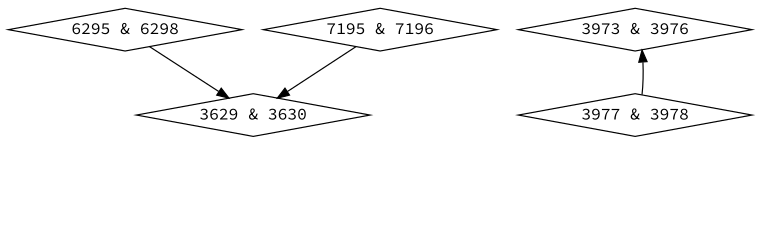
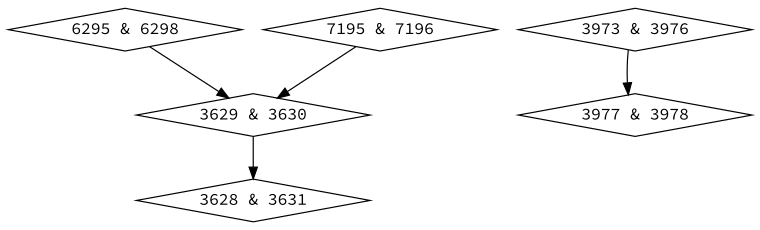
edge "3977 & 3978" -> "3973 & 3976": reversed
node "3628 & 3631": added
